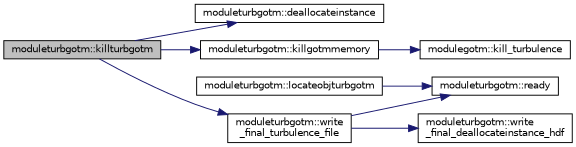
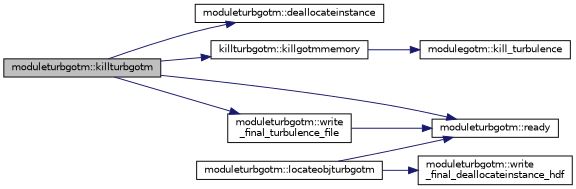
node "moduleturbgotm::killgotmmemory": label "moduleturbgotm::killgotmmemory" -> "killturbgotm::killgotmmemory"
edge "moduleturbgotm::killturbgotm" -> "moduleturbgotm::ready": added
edge "moduleturbgotm::write _final_turbulence_file" -> "moduleturbgotm::write _final_deallocateinstance_hdf": now "moduleturbgotm::locateobjturbgotm" -> "moduleturbgotm::write _final_deallocateinstance_hdf"
